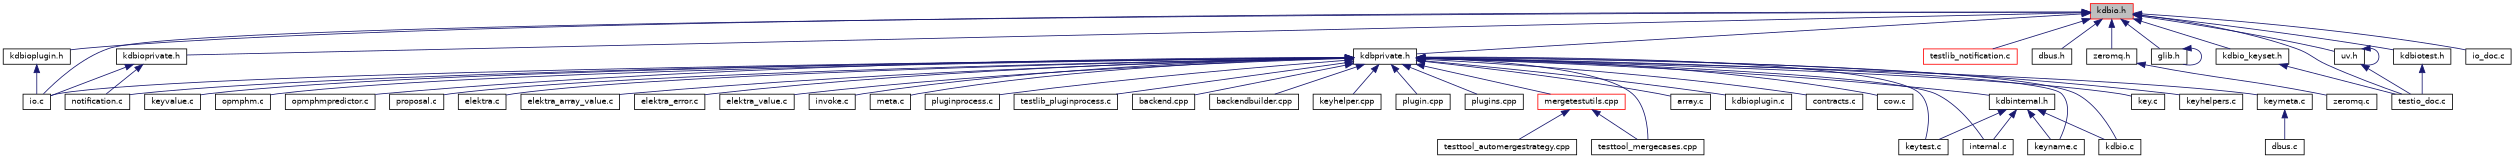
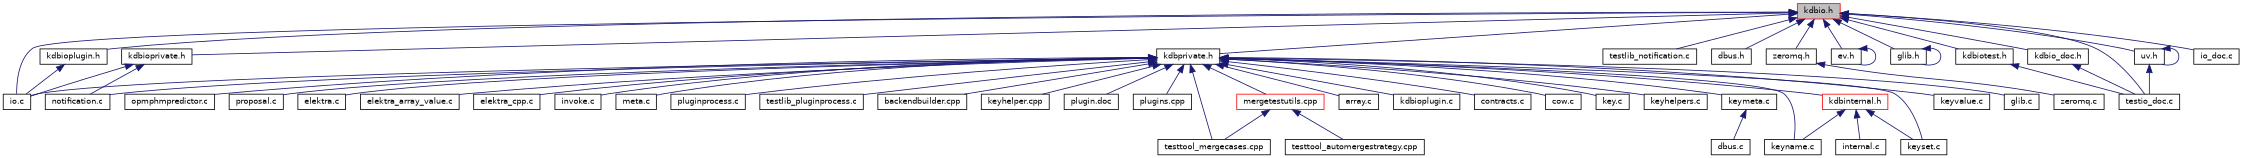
node "ev.h": added
node "testlib_notification.c": color red -> black
node "kdbio_keyset.h": label "kdbio_keyset.h" -> "kdbio_doc.h"
edge "internal.c" -> "kdbprivate.h": removed
node "opmphm.c": label "opmphm.c" -> "glib.c"
node "elektra_error.c": removed
node "elektra_value.c": label "elektra_value.c" -> "elektra_cpp.c"
node "backend.cpp": removed
node "plugin.cpp": label "plugin.cpp" -> "plugin.doc"
node "kdbinternal.h": color black -> red
node "keytest.c": removed
node "kdbio.c": label "kdbio.c" -> "keyset.c"
